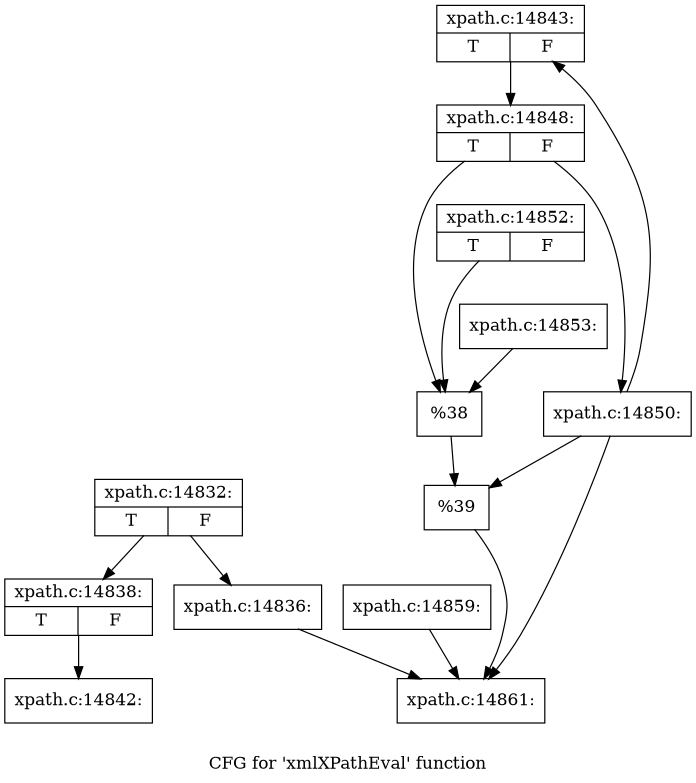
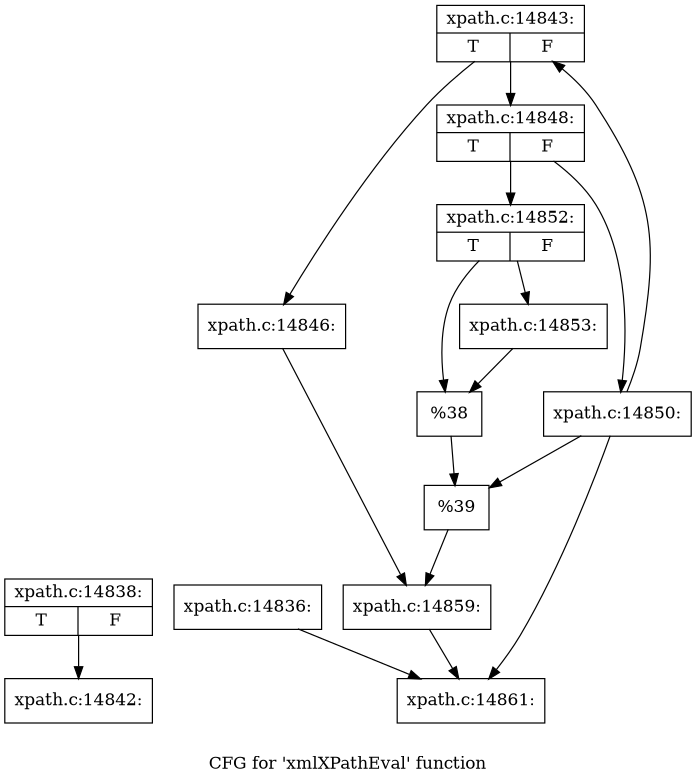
edge "xpath.c:14848:" -> "%38": now "xpath.c:14848:" -> "xpath.c:14852:"
edge "xpath.c:14852:" -> "xpath.c:14853:": added
node "xpath.c:14846:": added
node "xpath.c:14832:": removed
edge "%39" -> "xpath.c:14861:": now "%39" -> "xpath.c:14859:"
